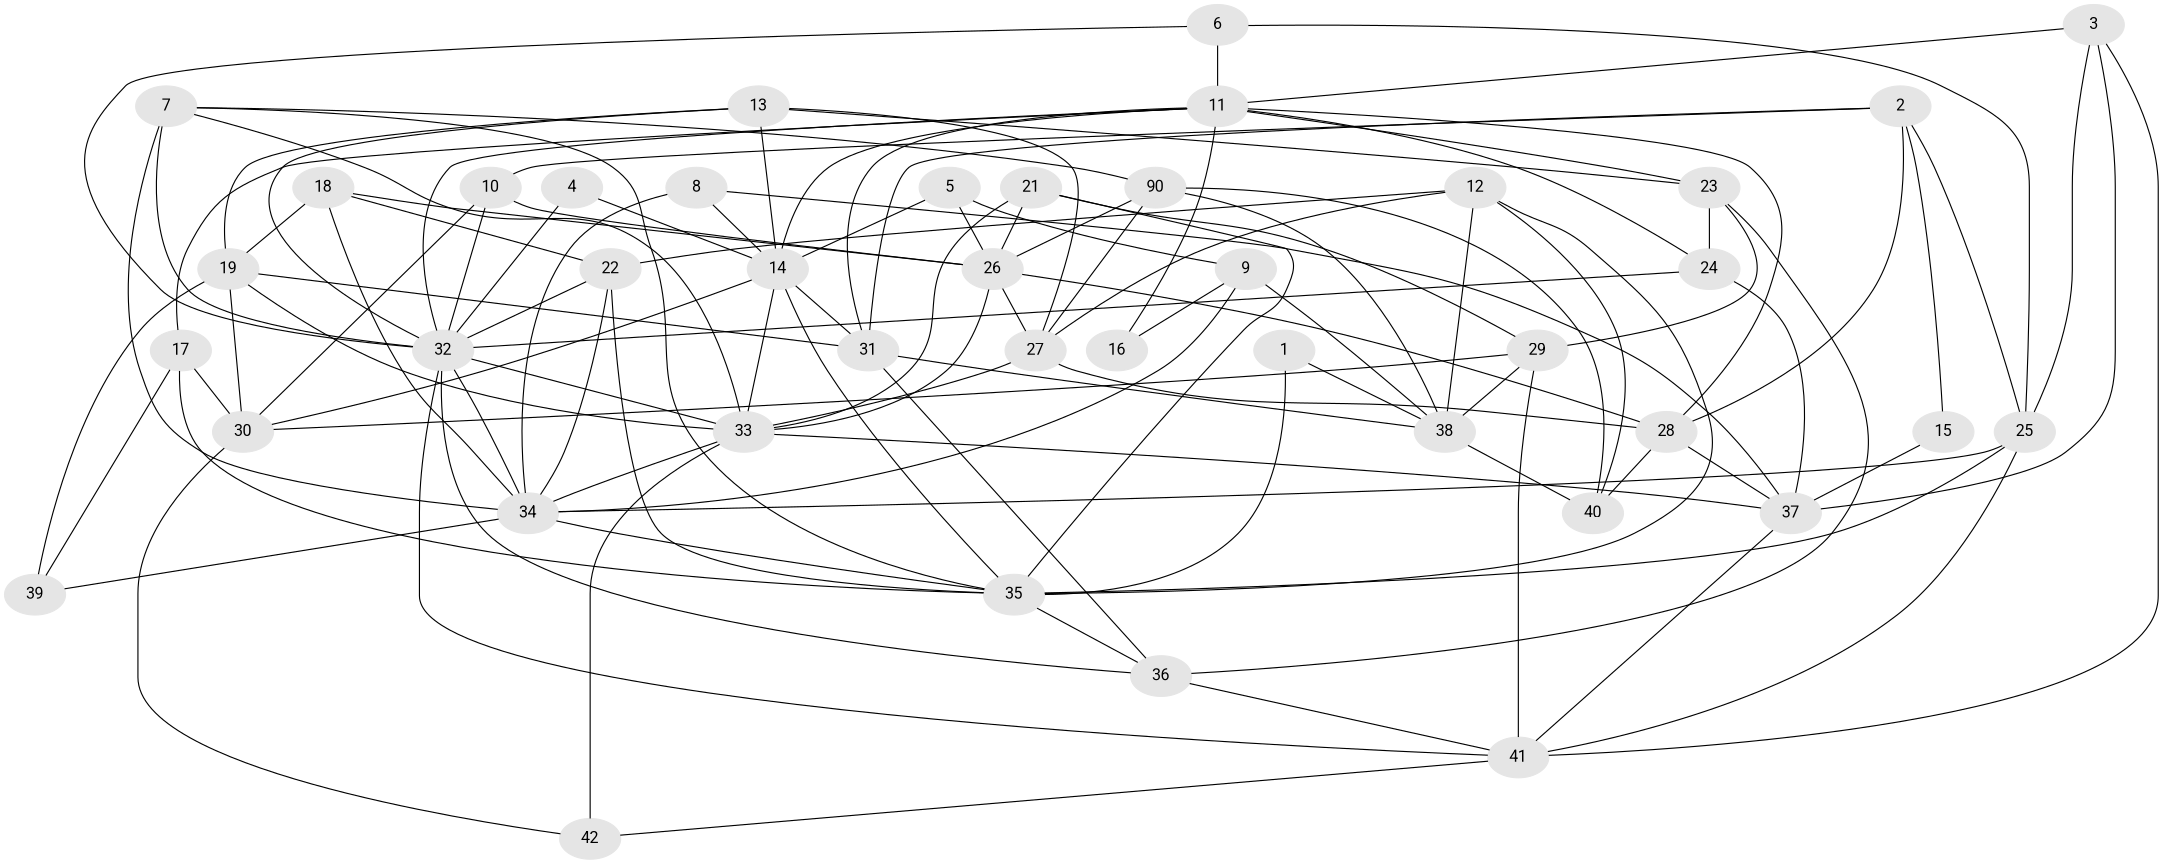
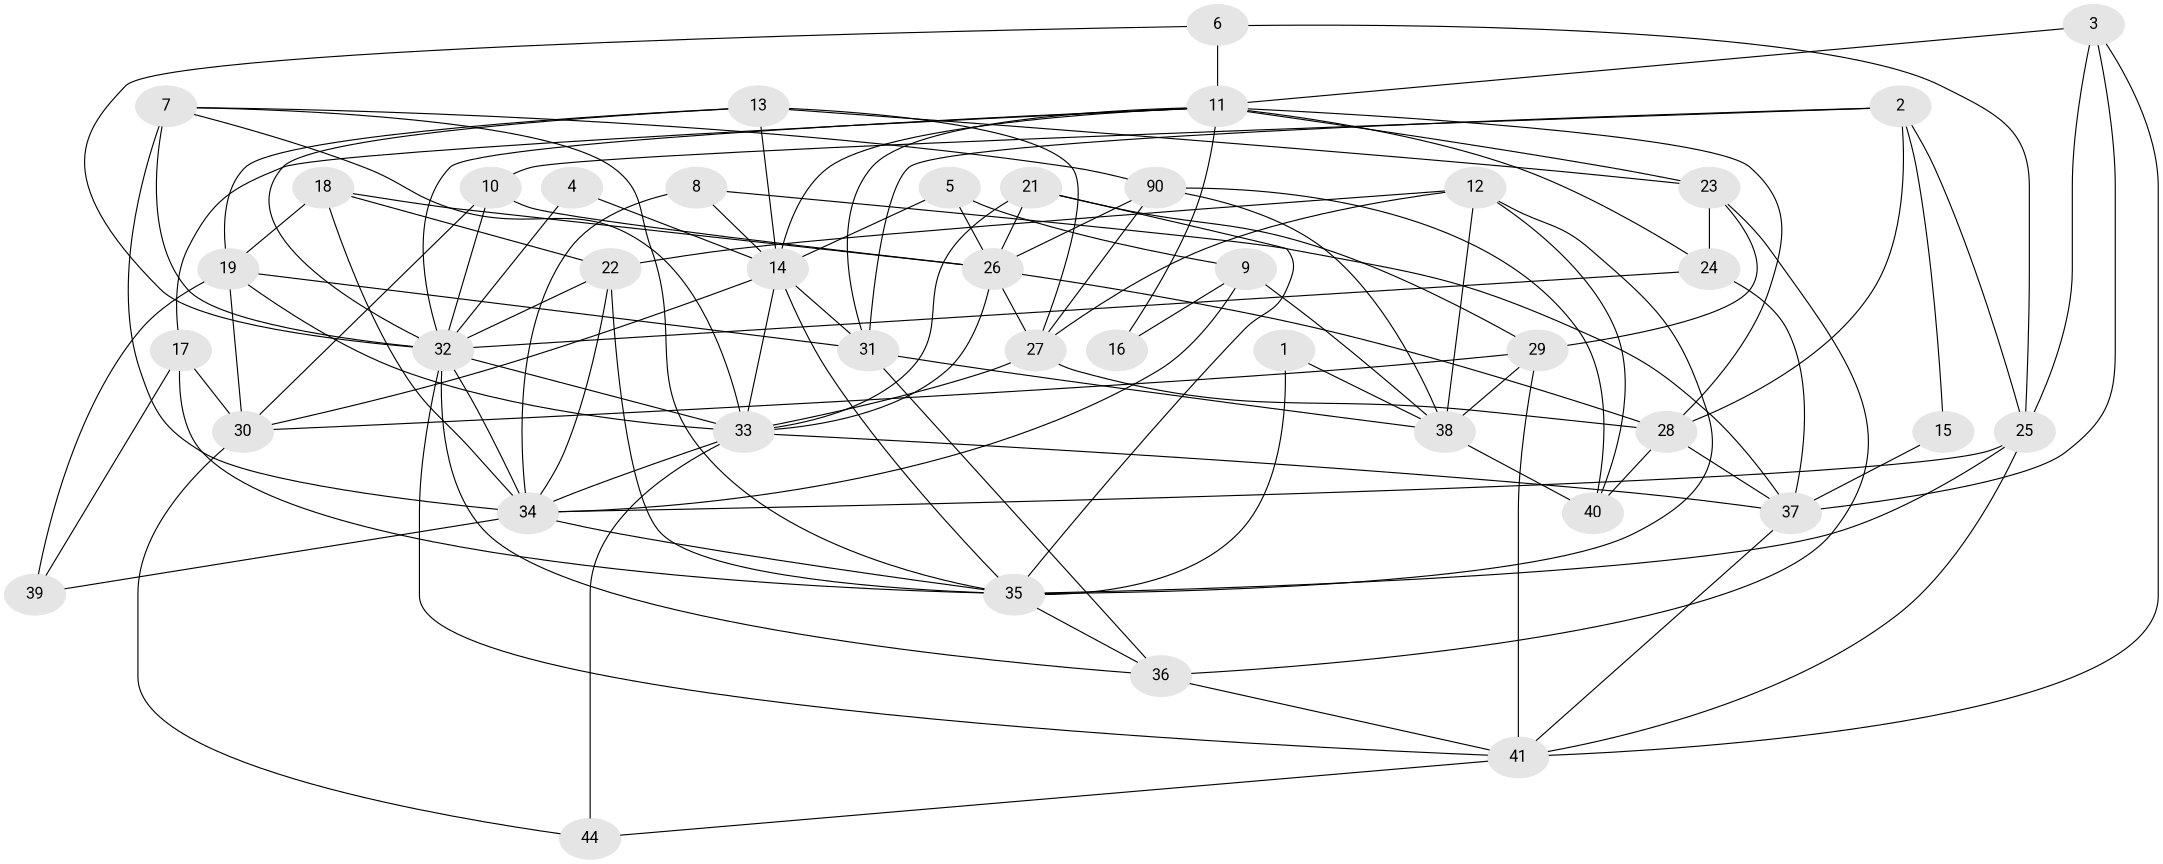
node "42": label "42" -> "44"
